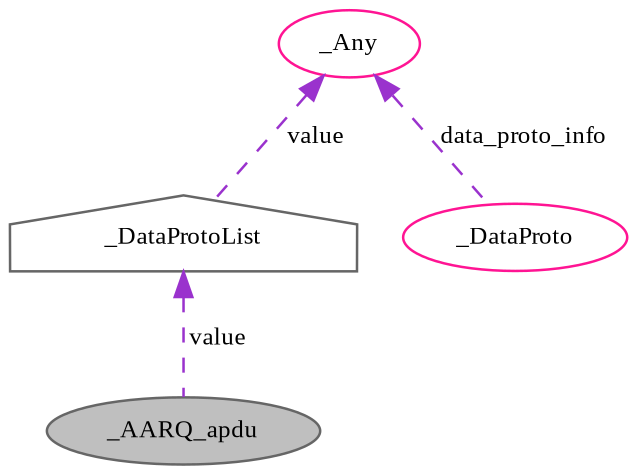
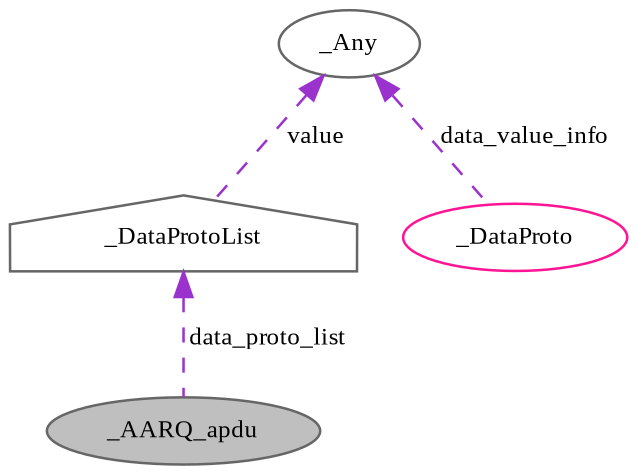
node "_Any": color deeppink -> gray40
edge "_DataProto" -> "_Any": label " data_proto_info" -> " data_value_info"
edge "_AARQ_apdu" -> "_DataProtoList": label " value" -> " data_proto_list"
